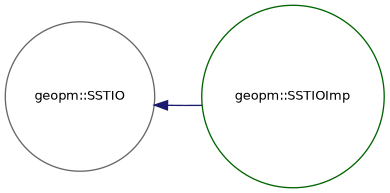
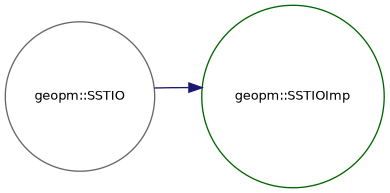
edge "geopm::SSTIOImp" -> "geopm::SSTIO": reversed
